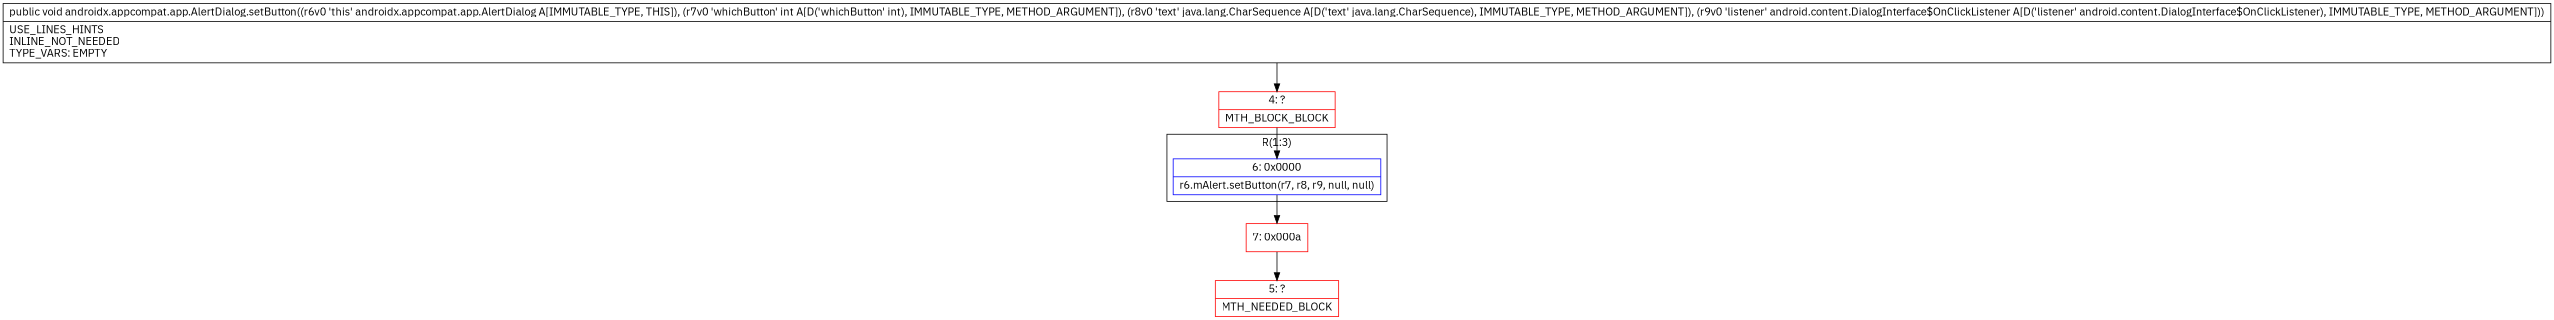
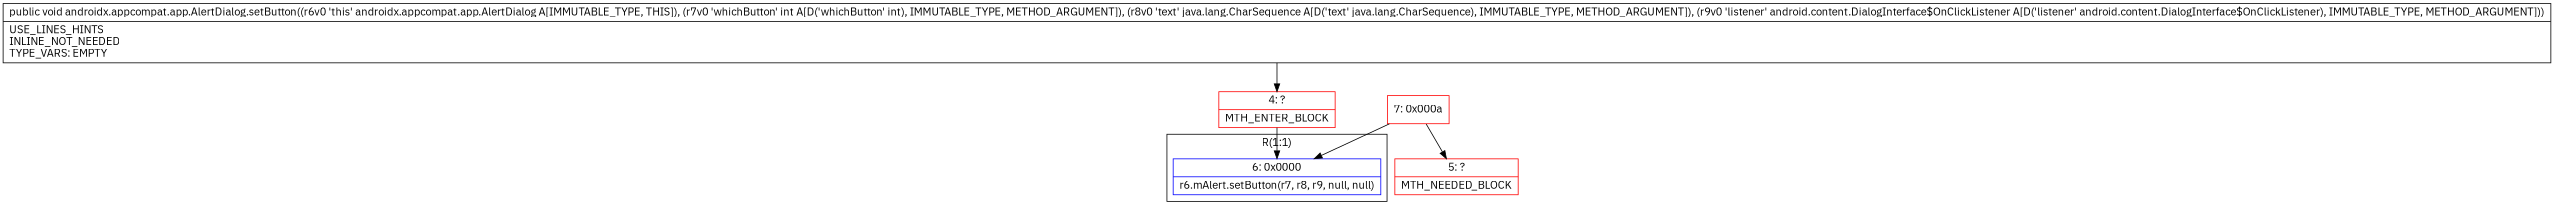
node "4: ?": text "MTH_BLOCK_BLOCK" -> "MTH_ENTER_BLOCK"
cluster "R(1:3)": label "R(1:3)" -> "R(1:1)"
edge "6: 0x0000" -> "7: 0x000a": reversed
